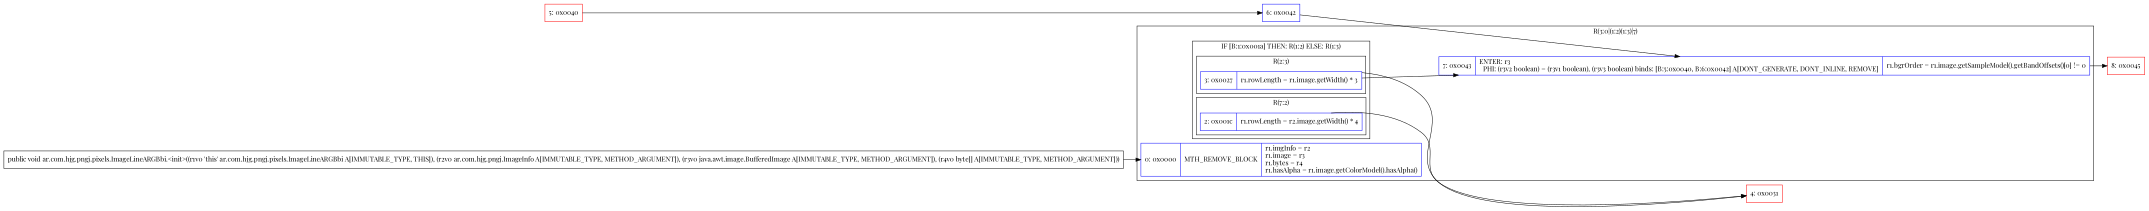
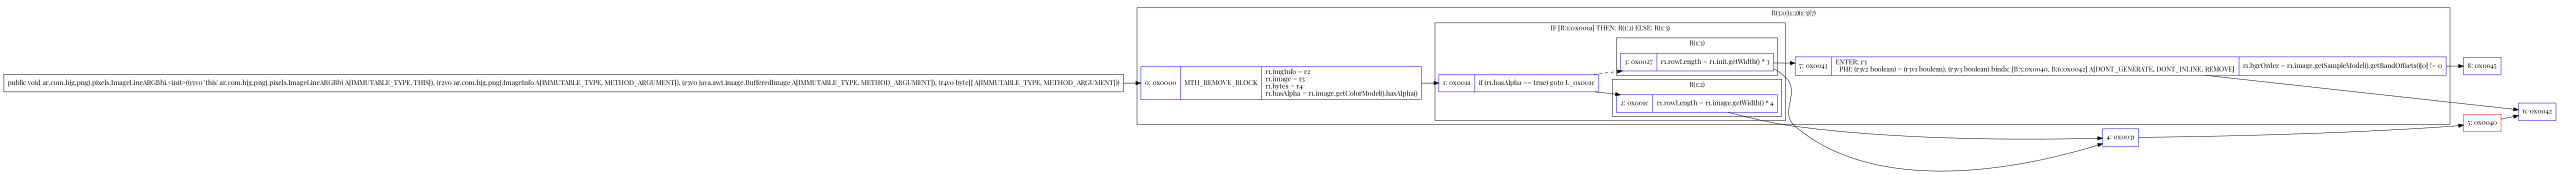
edge "6: 0x0042" -> "7: 0x0043": reversed
cluster "R(2:3)": label "R(2:3)" -> "R(1:3)"
node "8: 0x0045": color red -> blue
node "3: 0x0027": text "r1.rowLength = r1.image.getWidth() * 3" -> "r1.rowLength = r1.init.getWidth() * 3"
node "1: 0x001a": added
cluster "R(7:2)": label "R(7:2)" -> "R(1:2)"
node "2: 0x001c": text "r1.rowLength = r2.image.getWidth() * 4" -> "r1.rowLength = r1.image.getWidth() * 4"
edge "4: 0x0031" -> "5: 0x0040": added
node "4: 0x0031": color red -> blue
